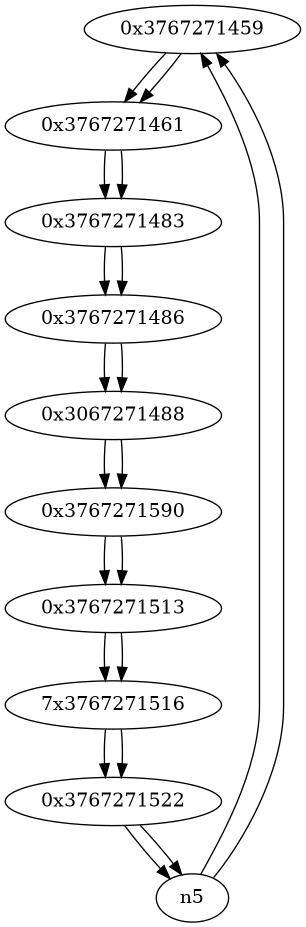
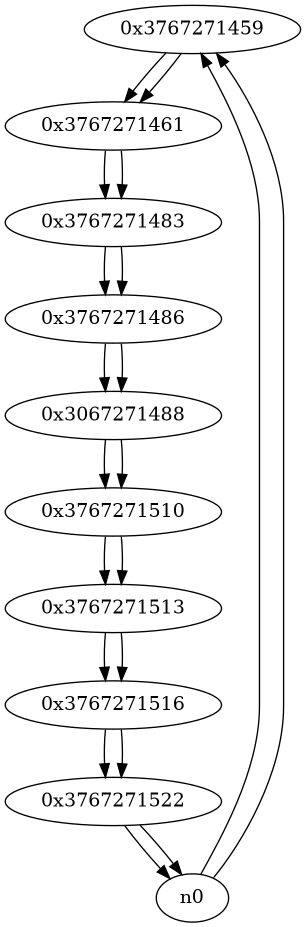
node "0x3767271590": label "0x3767271590" -> "0x3767271510"
node "7x3767271516": label "7x3767271516" -> "0x3767271516"
node "n5": label "n5" -> "n0"
